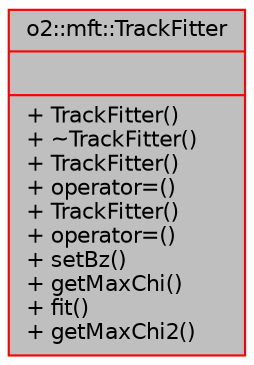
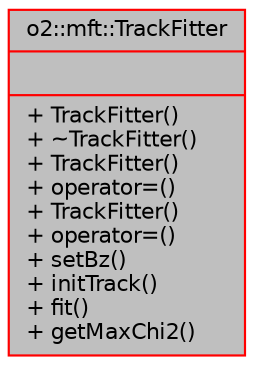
node "o2::mft::TrackFitter": text "+ getMaxChi()" -> "+ initTrack()"
